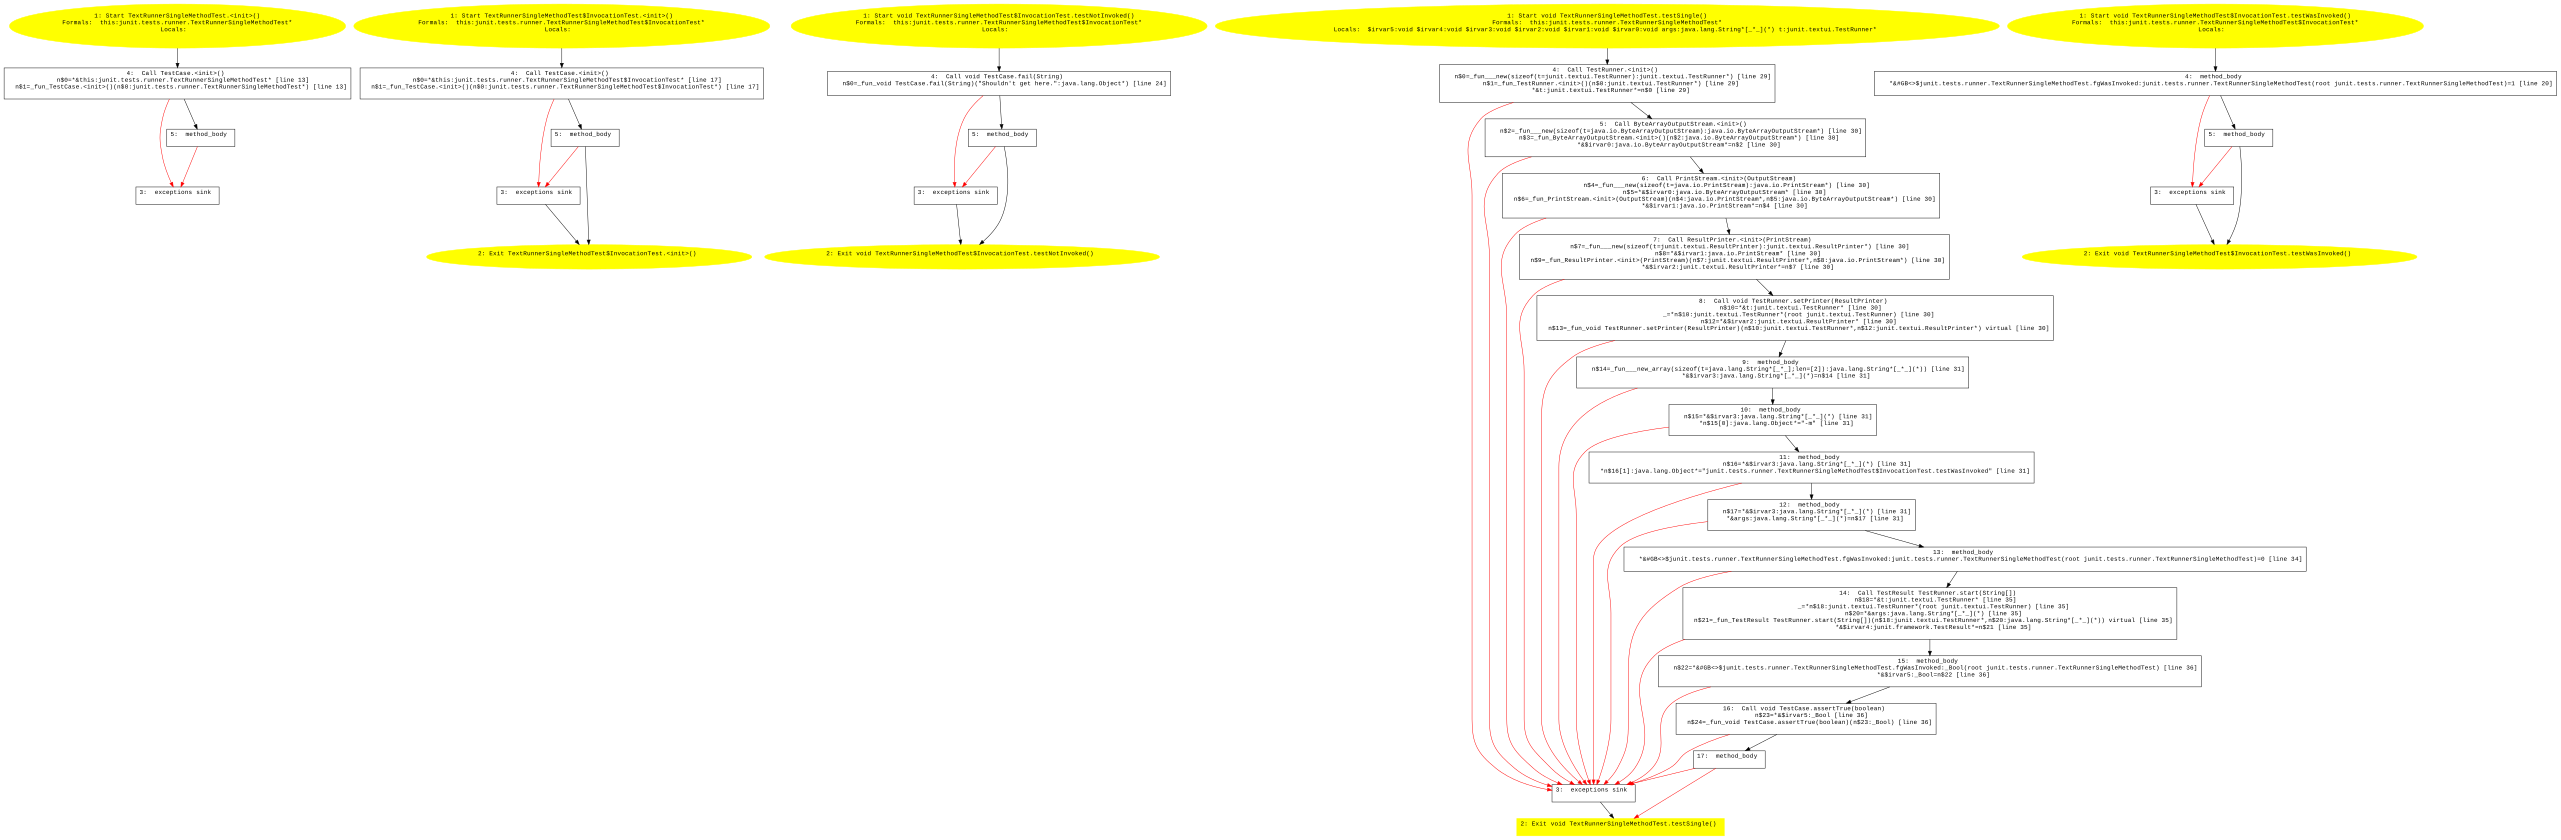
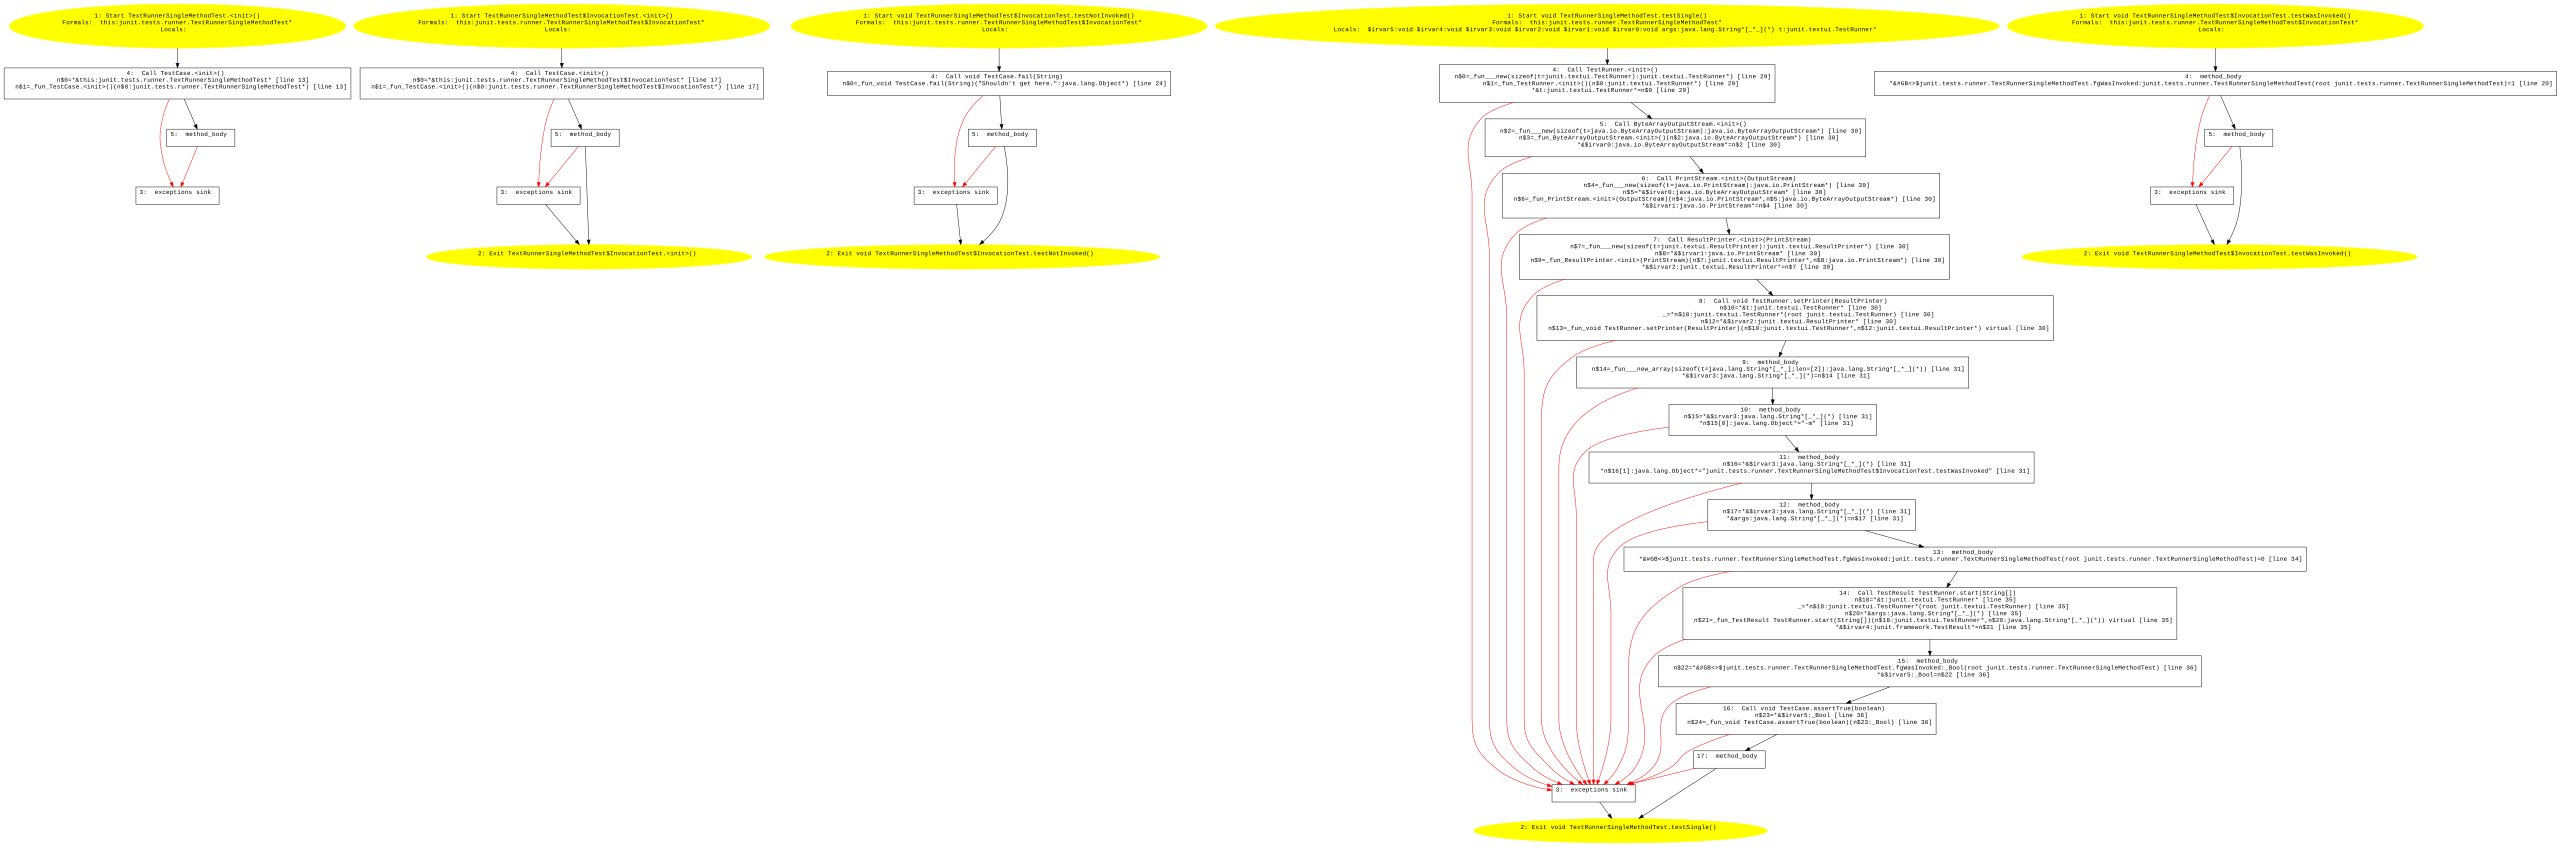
edge "17:  method_body" -> "2: Exit void TextRunnerSingleMethodTest.testSingle()": color red -> black
node "2: Exit void TextRunnerSingleMethodTest.testSingle()": shape box -> ellipse
